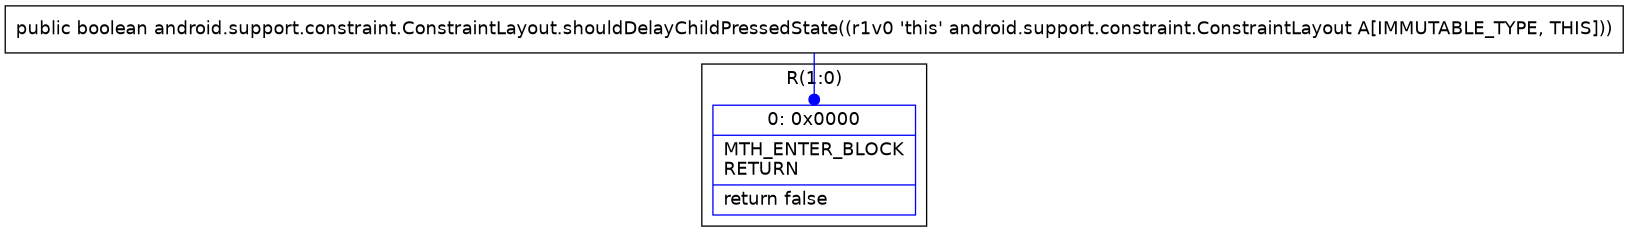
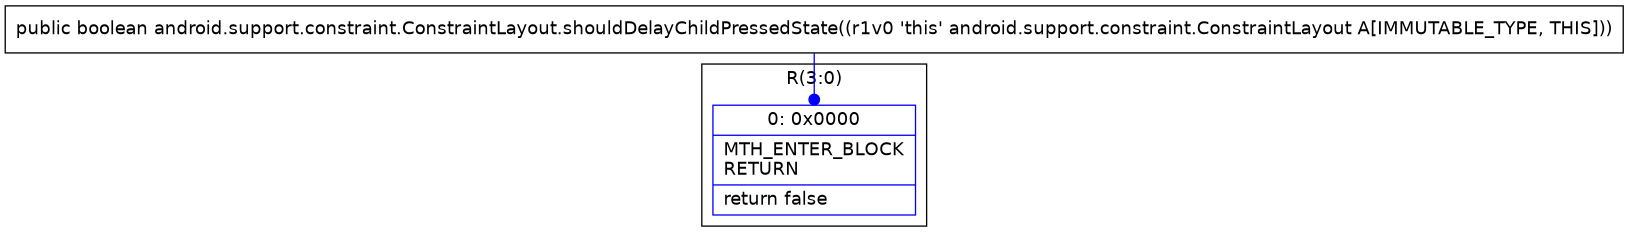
cluster "R(1:0)": label "R(1:0)" -> "R(3:0)"
